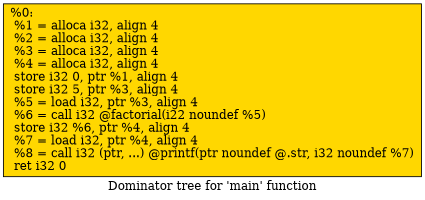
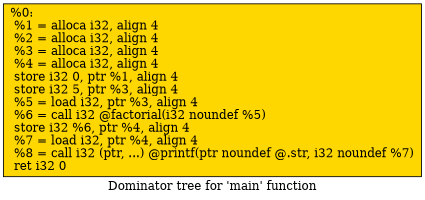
node "%0:": text "%6 = call i32 @factorial(i22 noundef %5)" -> "%6 = call i32 @factorial(i32 noundef %5)"
